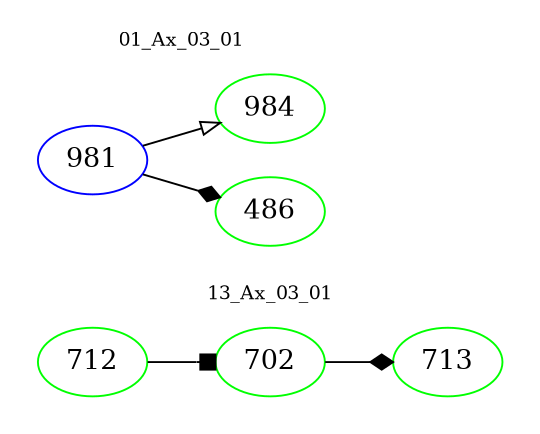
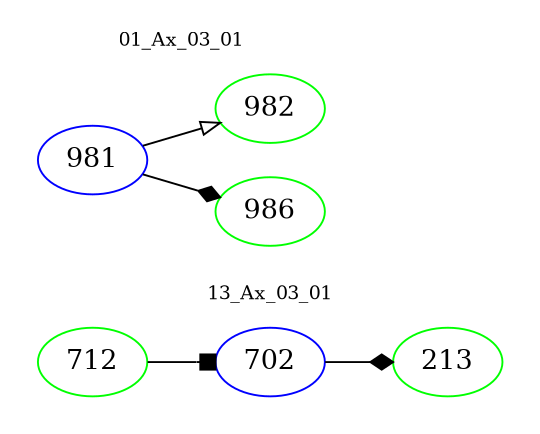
node "984": label "984" -> "982"
node "486": label "486" -> "986"
node "702": color green -> blue
node "713": label "713" -> "213"
